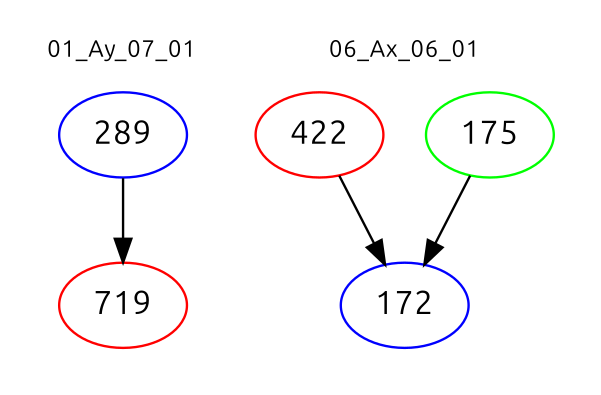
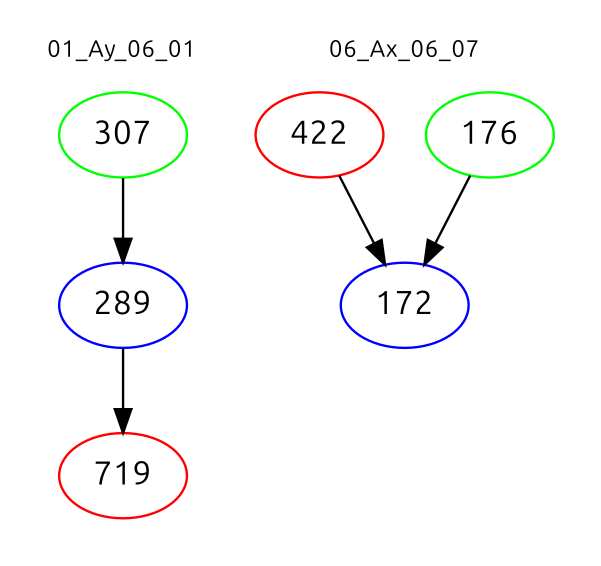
cluster "01_Ay_07_01": label "01_Ay_07_01" -> "01_Ay_06_01"
cluster "06_Ax_06_01": label "06_Ax_06_01" -> "06_Ax_06_07"
node "307": added
node "175": label "175" -> "176"
